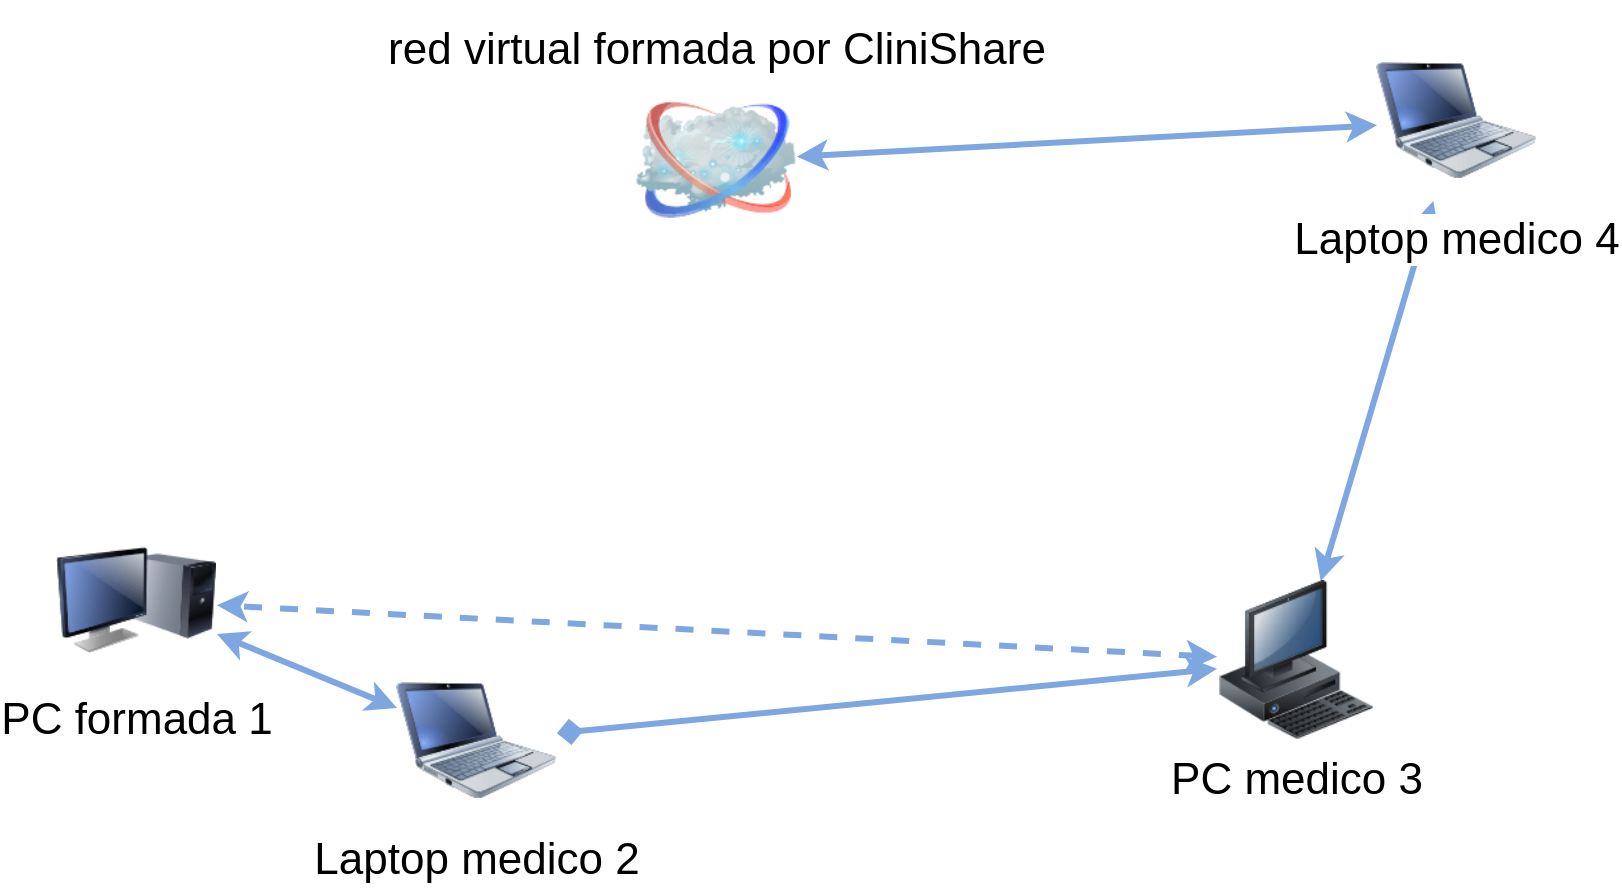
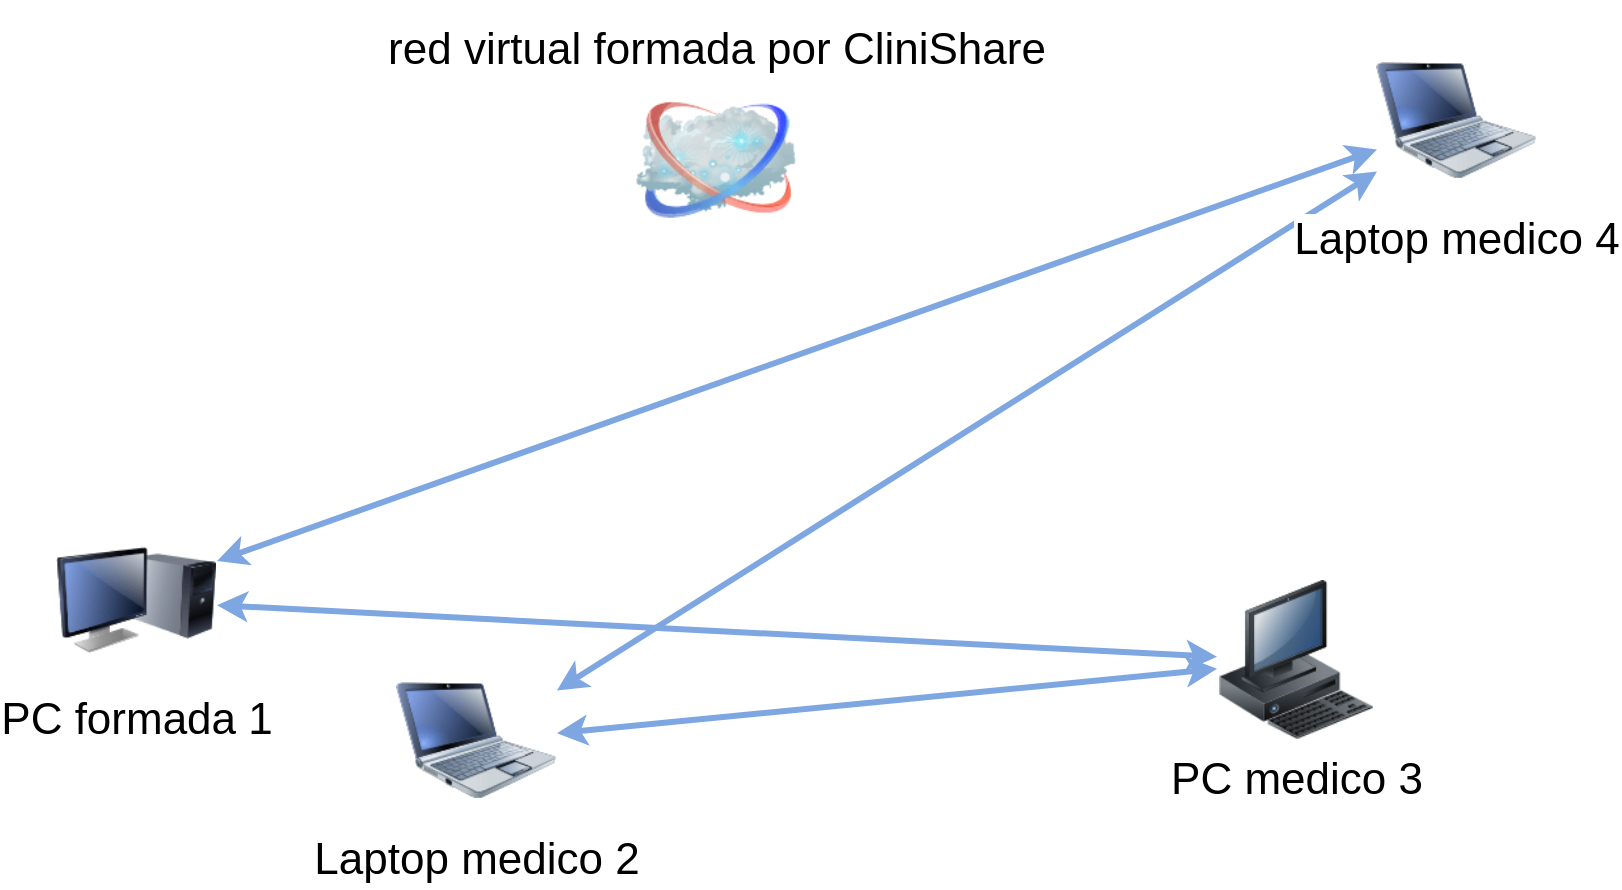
edge "Laptop medico 4" -- "red virtual formada por CliniShare": now "Laptop medico 4" -- "PC formada 1"
edge "Laptop medico 4" -- "PC medico 3": removed
edge "PC formada 1" -- "PC medico 3": style dashed -> solid
edge "PC formada 1" -- "Laptop medico 2": now "Laptop medico 4" -- "Laptop medico 2"
edge "PC medico 3" -- "Laptop medico 2": arrowhead diamond -> classic
